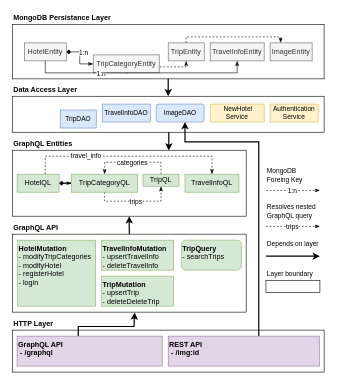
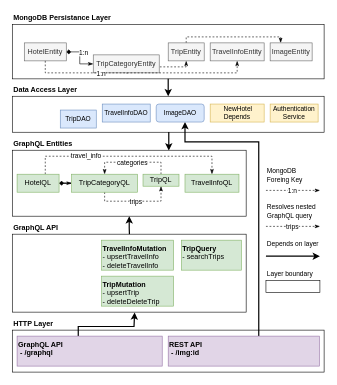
edge "HotelEntity" -> "TravelInfoEntity": style solid -> dashed
node "NewHotel Service": label "NewHotel Service" -> "NewHotel Depends"
node "TripQuery - searchTrips": shape rounded rectangle -> rectangle
node "HotelMutation - modifyTripCategories - modifyHotel - registerHotel - login": removed
